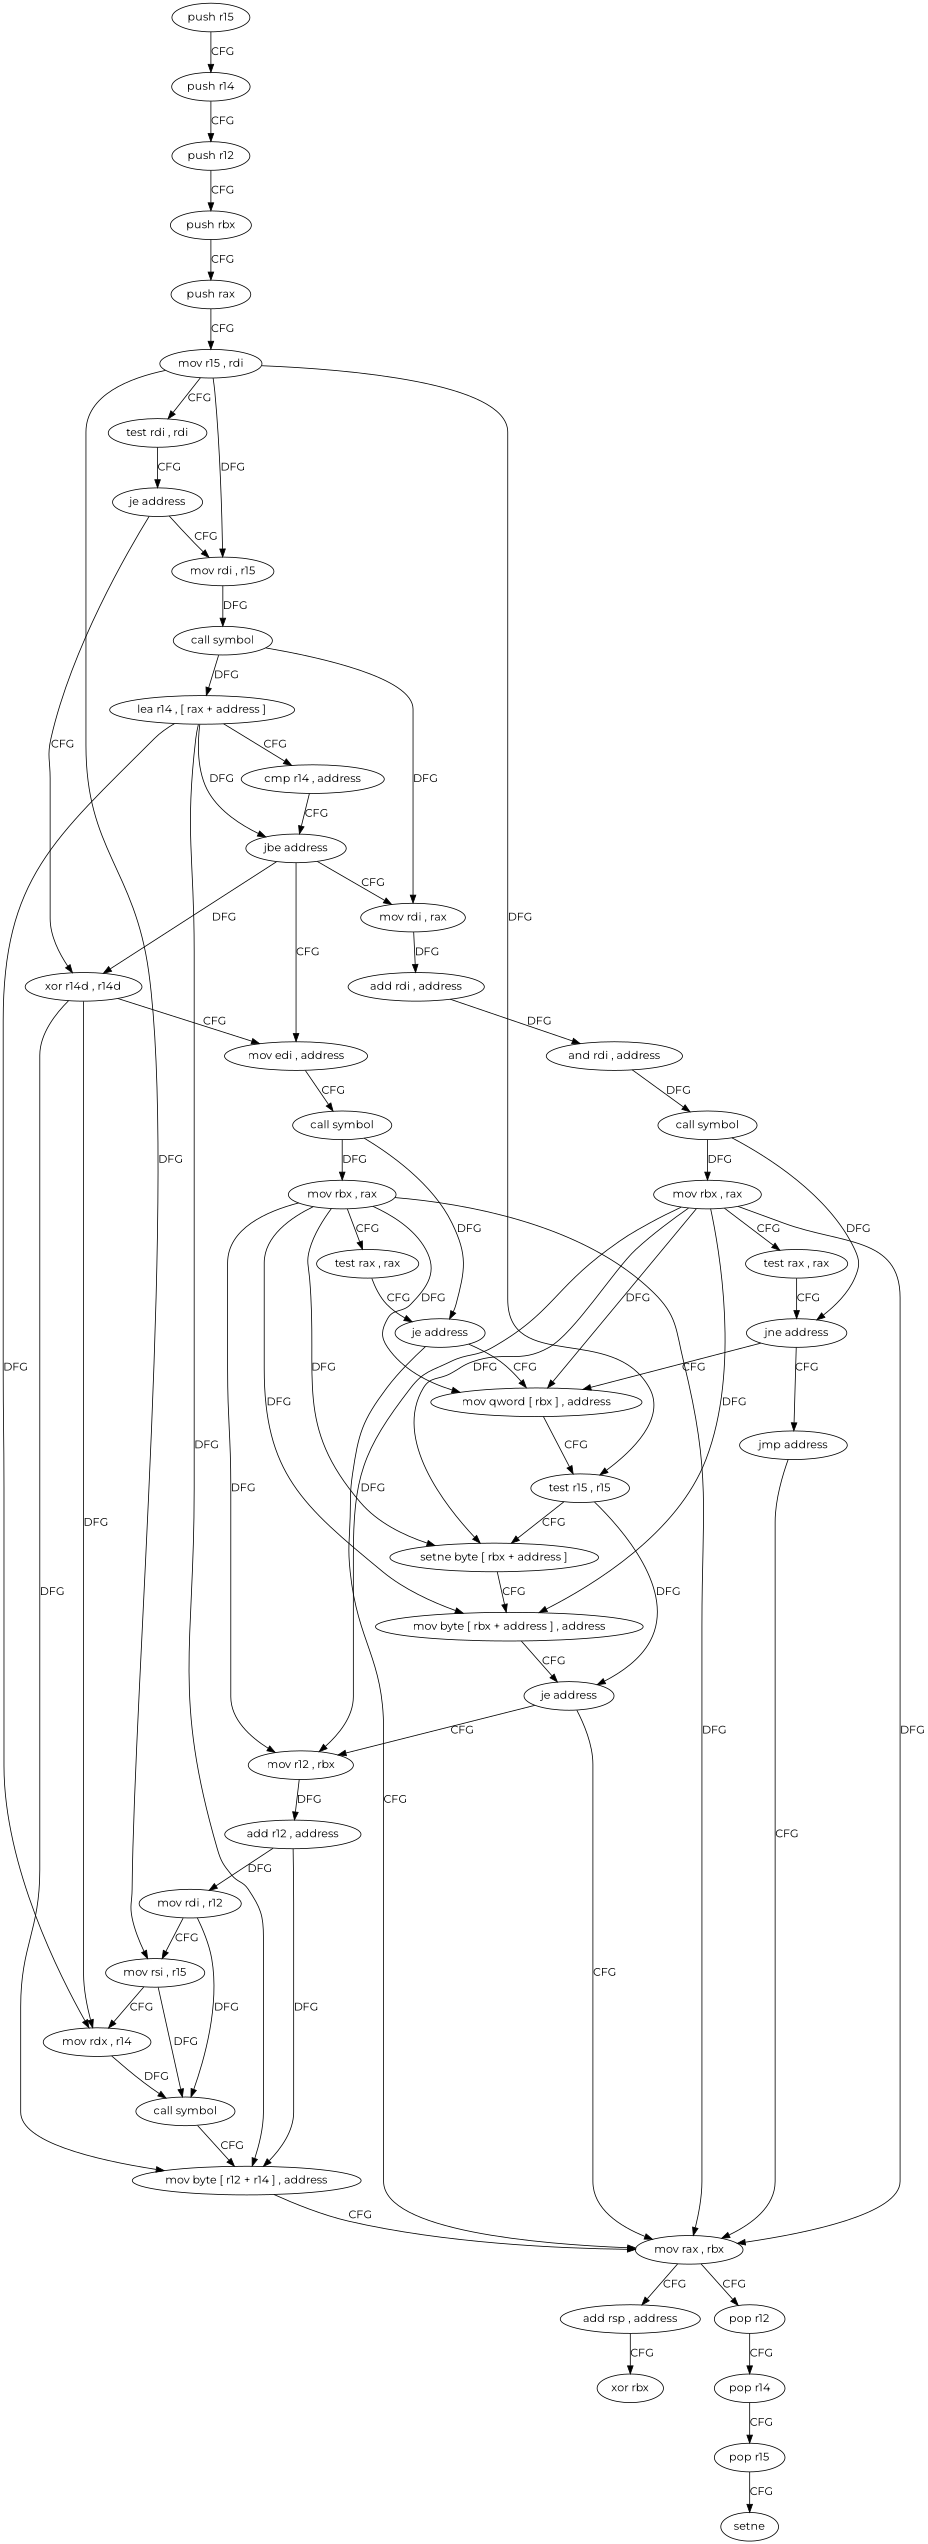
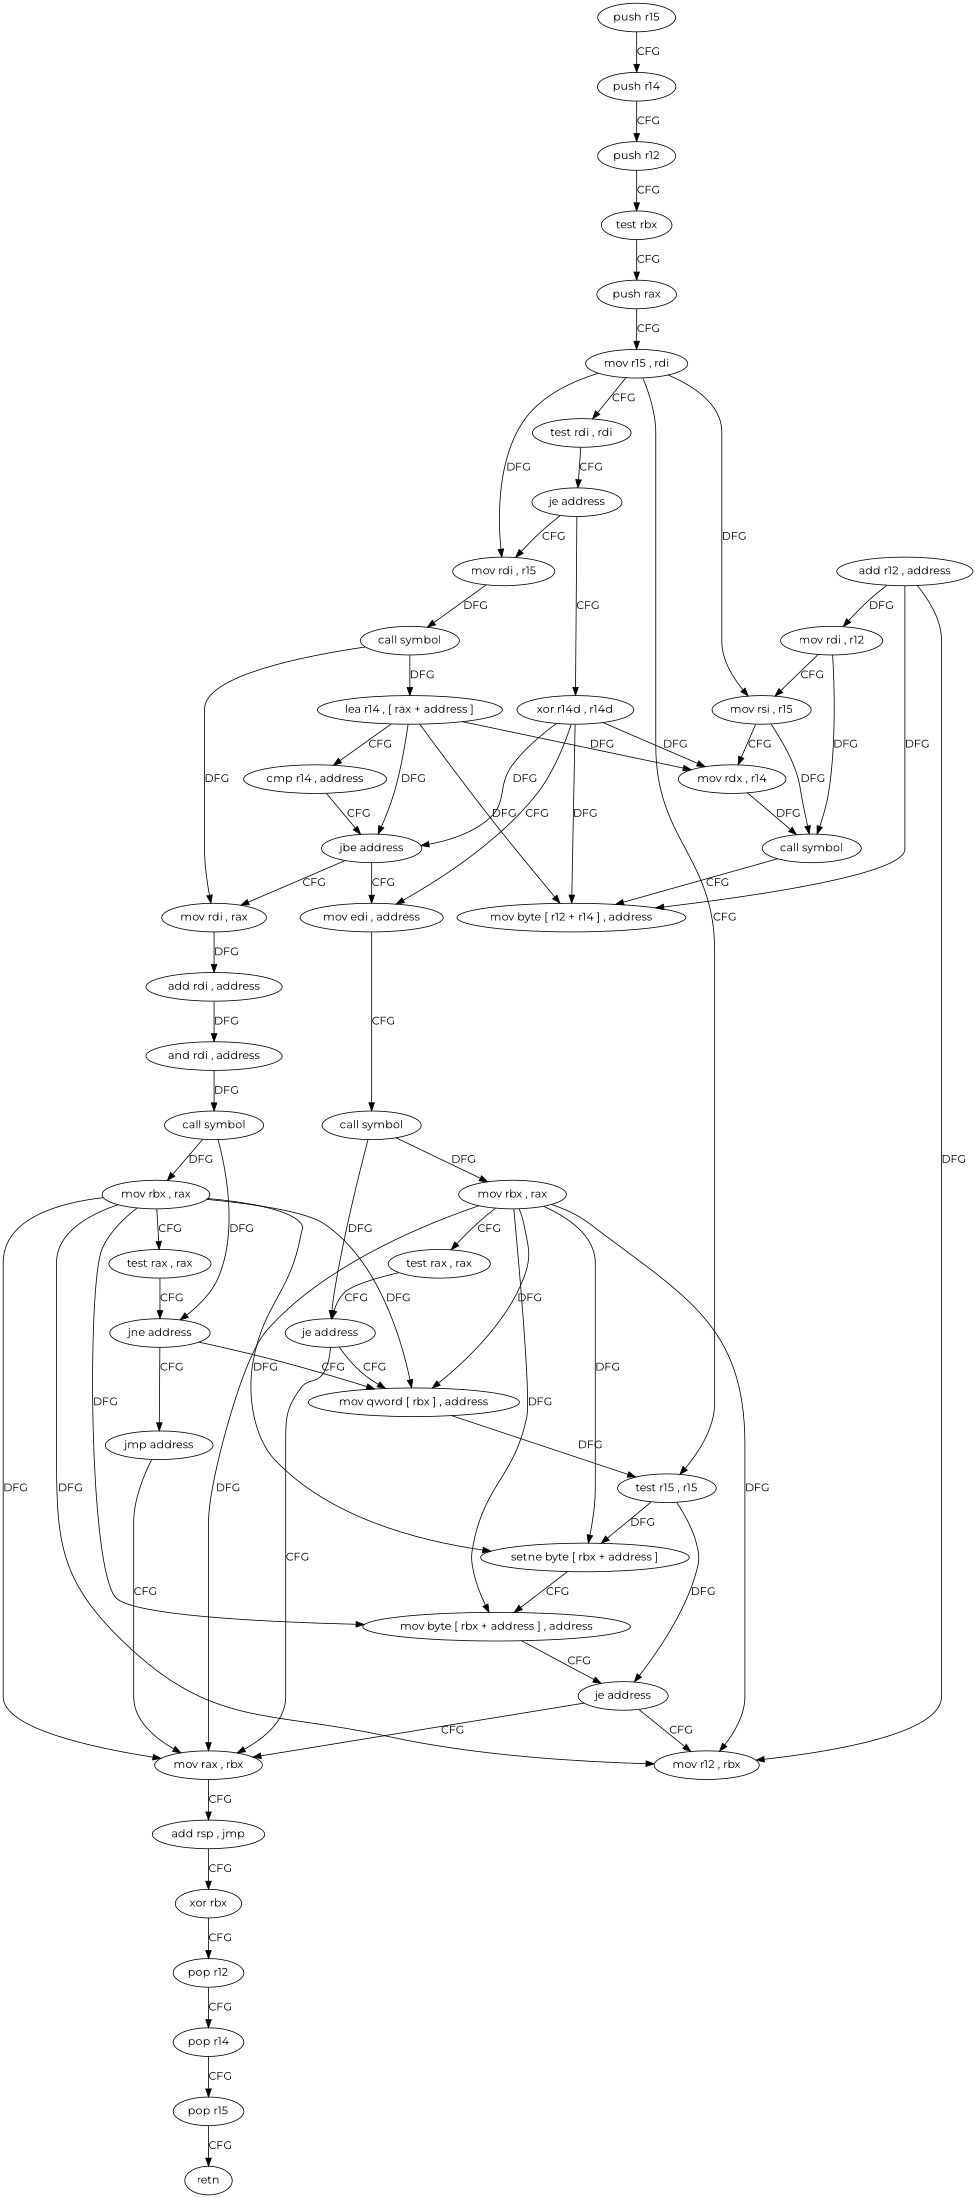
node "push rbx": label "push rbx" -> "test rbx"
edge "jbe address" -> "xor r14d , r14d": reversed
edge "mov r15 , rdi" -> "test r15 , r15": label "DFG" -> "CFG"
edge "mov qword [ rbx ] , address" -> "test r15 , r15": label "CFG" -> "DFG"
edge "test r15 , r15" -> "setne byte [ rbx + address ]": label "CFG" -> "DFG"
edge "mov r12 , rbx" -> "add r12 , address": reversed
edge "mov byte [ r12 + r14 ] , address" -> "mov rax , rbx": removed, label "CFG"
edge "mov rax , rbx" -> "pop r12": now "xor rbx" -> "pop r12"
node "add rsp , address": label "add rsp , address" -> "add rsp , jmp"
node "setne": label "setne" -> "retn"
